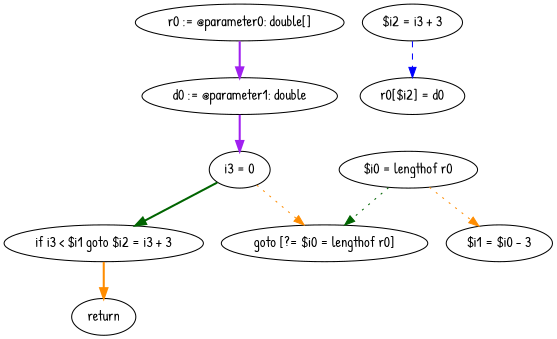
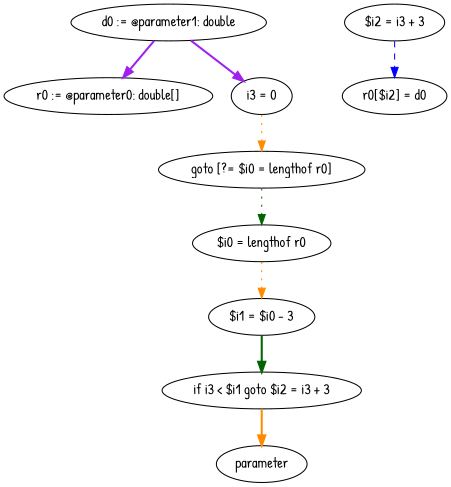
edge "r0 := @parameter0: double[]" -> "d0 := @parameter1: double": reversed
edge "i3 = 0" -> "if i3 < $i1 goto $i2 = i3 + 3": now "$i1 = $i0 - 3" -> "if i3 < $i1 goto $i2 = i3 + 3"
edge "$i0 = lengthof r0" -> "goto [?= $i0 = lengthof r0]": reversed
node "return": label "return" -> "parameter"
